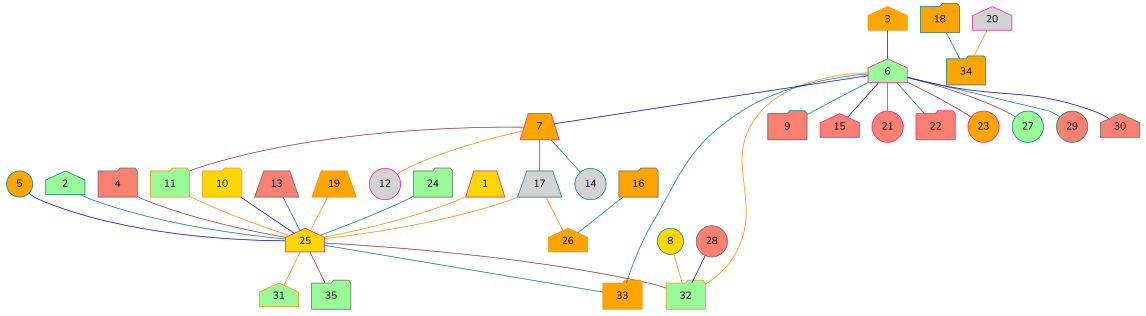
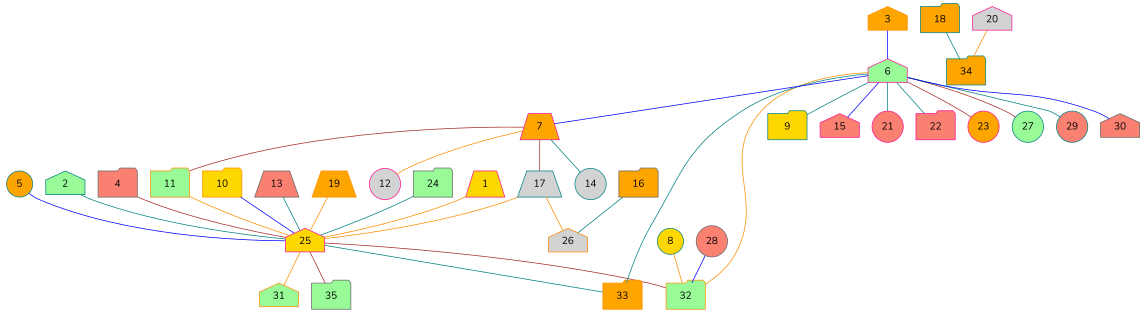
node "9": fillcolor salmon -> gold
node "26": fillcolor orange -> lightgrey
